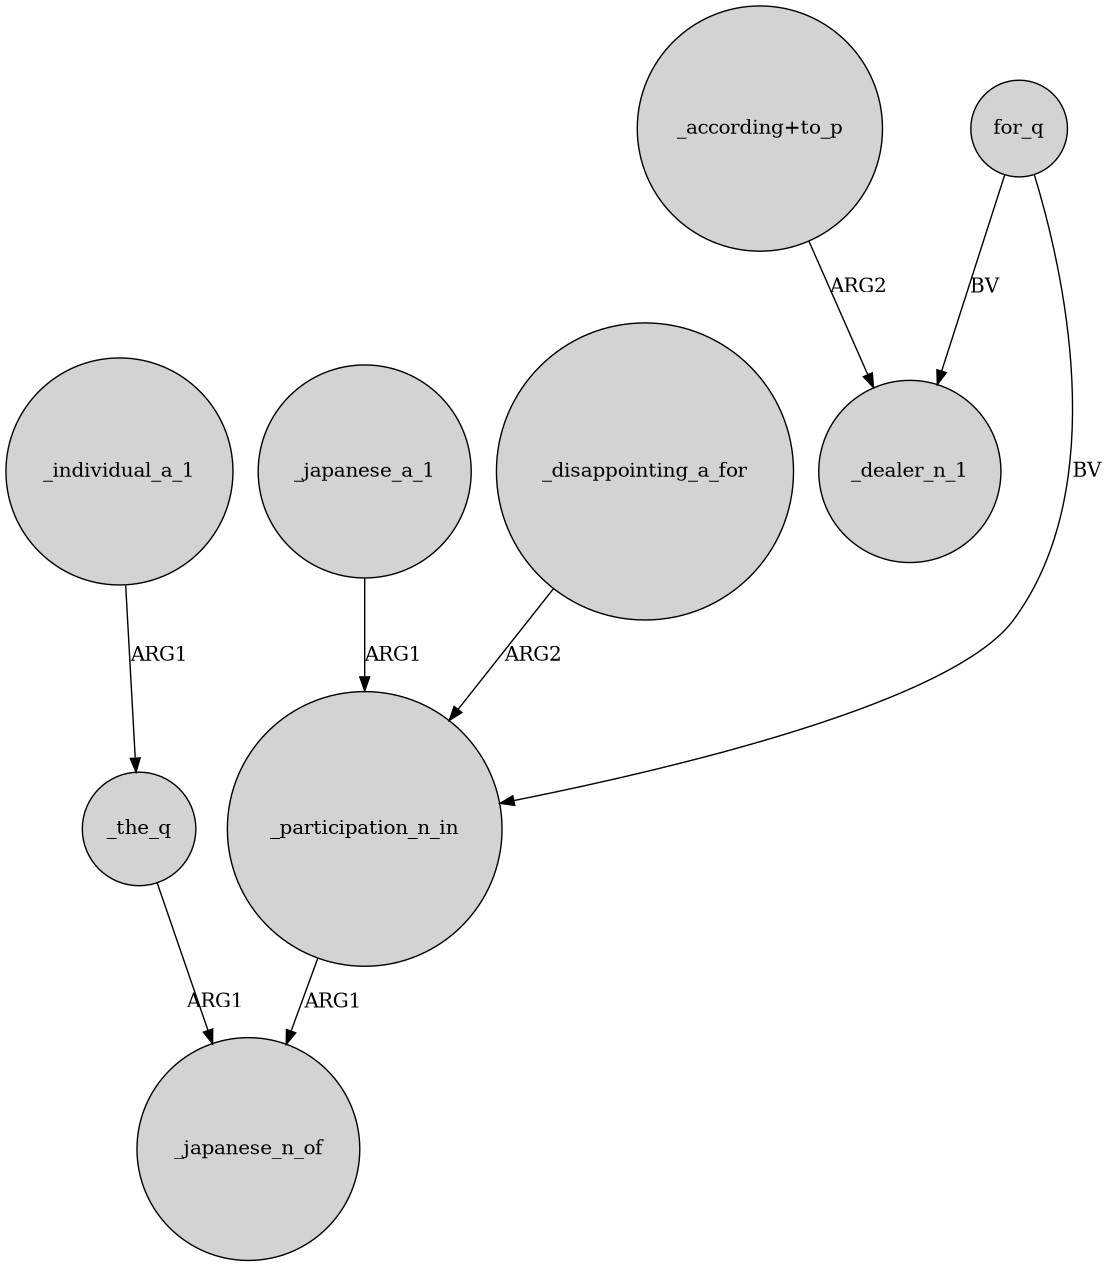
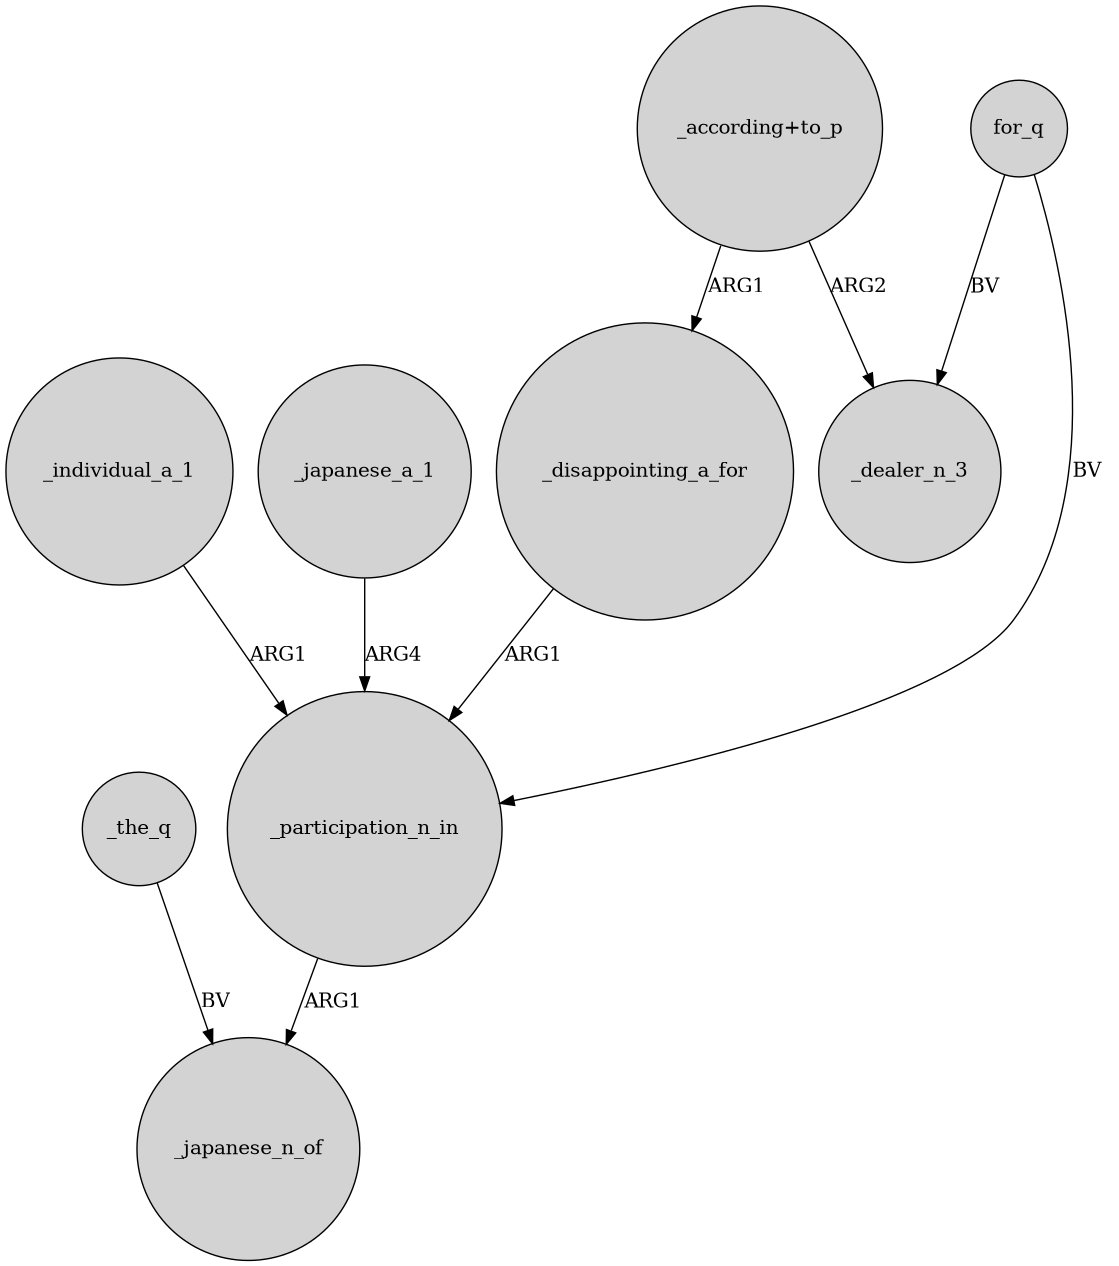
edge "_according+to_p" -> "_disappointing_a_for": added, label "ARG1"
node "_dealer_n_1": label "_dealer_n_1" -> "_dealer_n_3"
edge "_japanese_a_1" -> "_participation_n_in": label "ARG1" -> "ARG4"
edge "_disappointing_a_for" -> "_participation_n_in": label "ARG2" -> "ARG1"
edge "_individual_a_1" -> "_the_q": now "_individual_a_1" -> "_participation_n_in"
edge "_the_q" -> "_japanese_n_of": label "ARG1" -> "BV"
